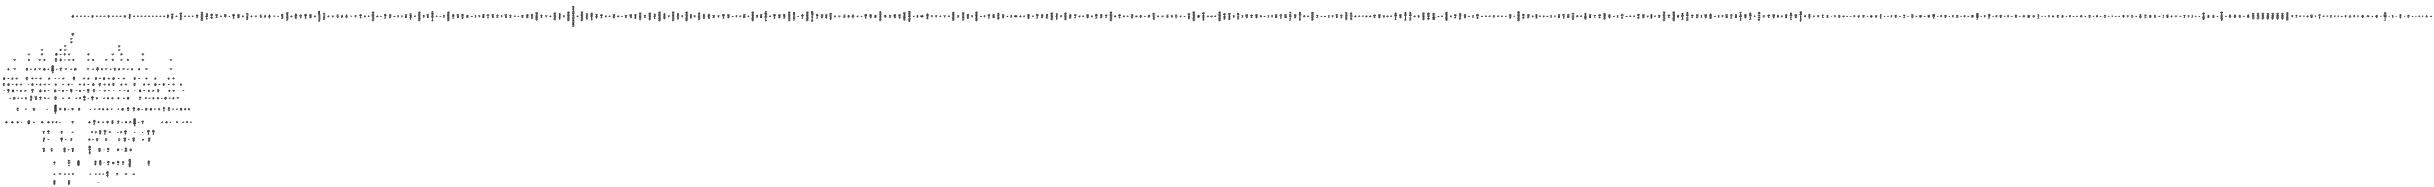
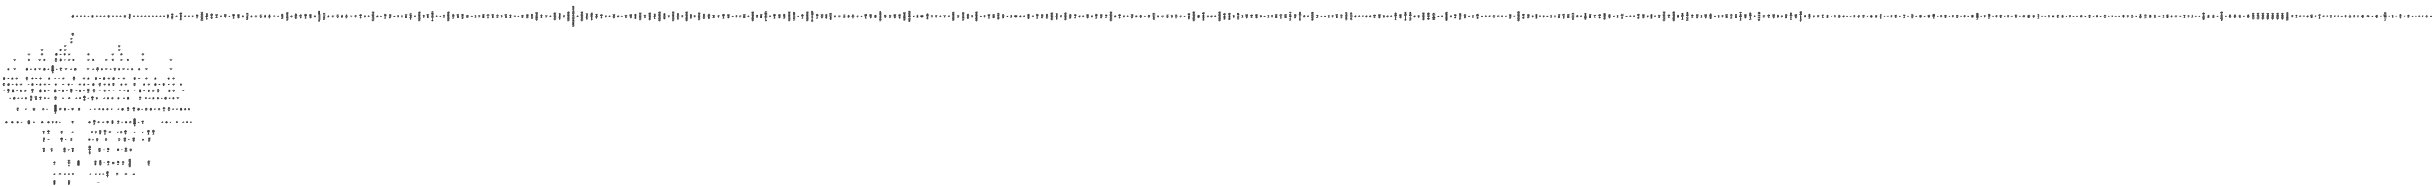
node "# 0x7fd JUMPDEST PUSHX Data PUSHX StorData SLOAD JUMP": added
